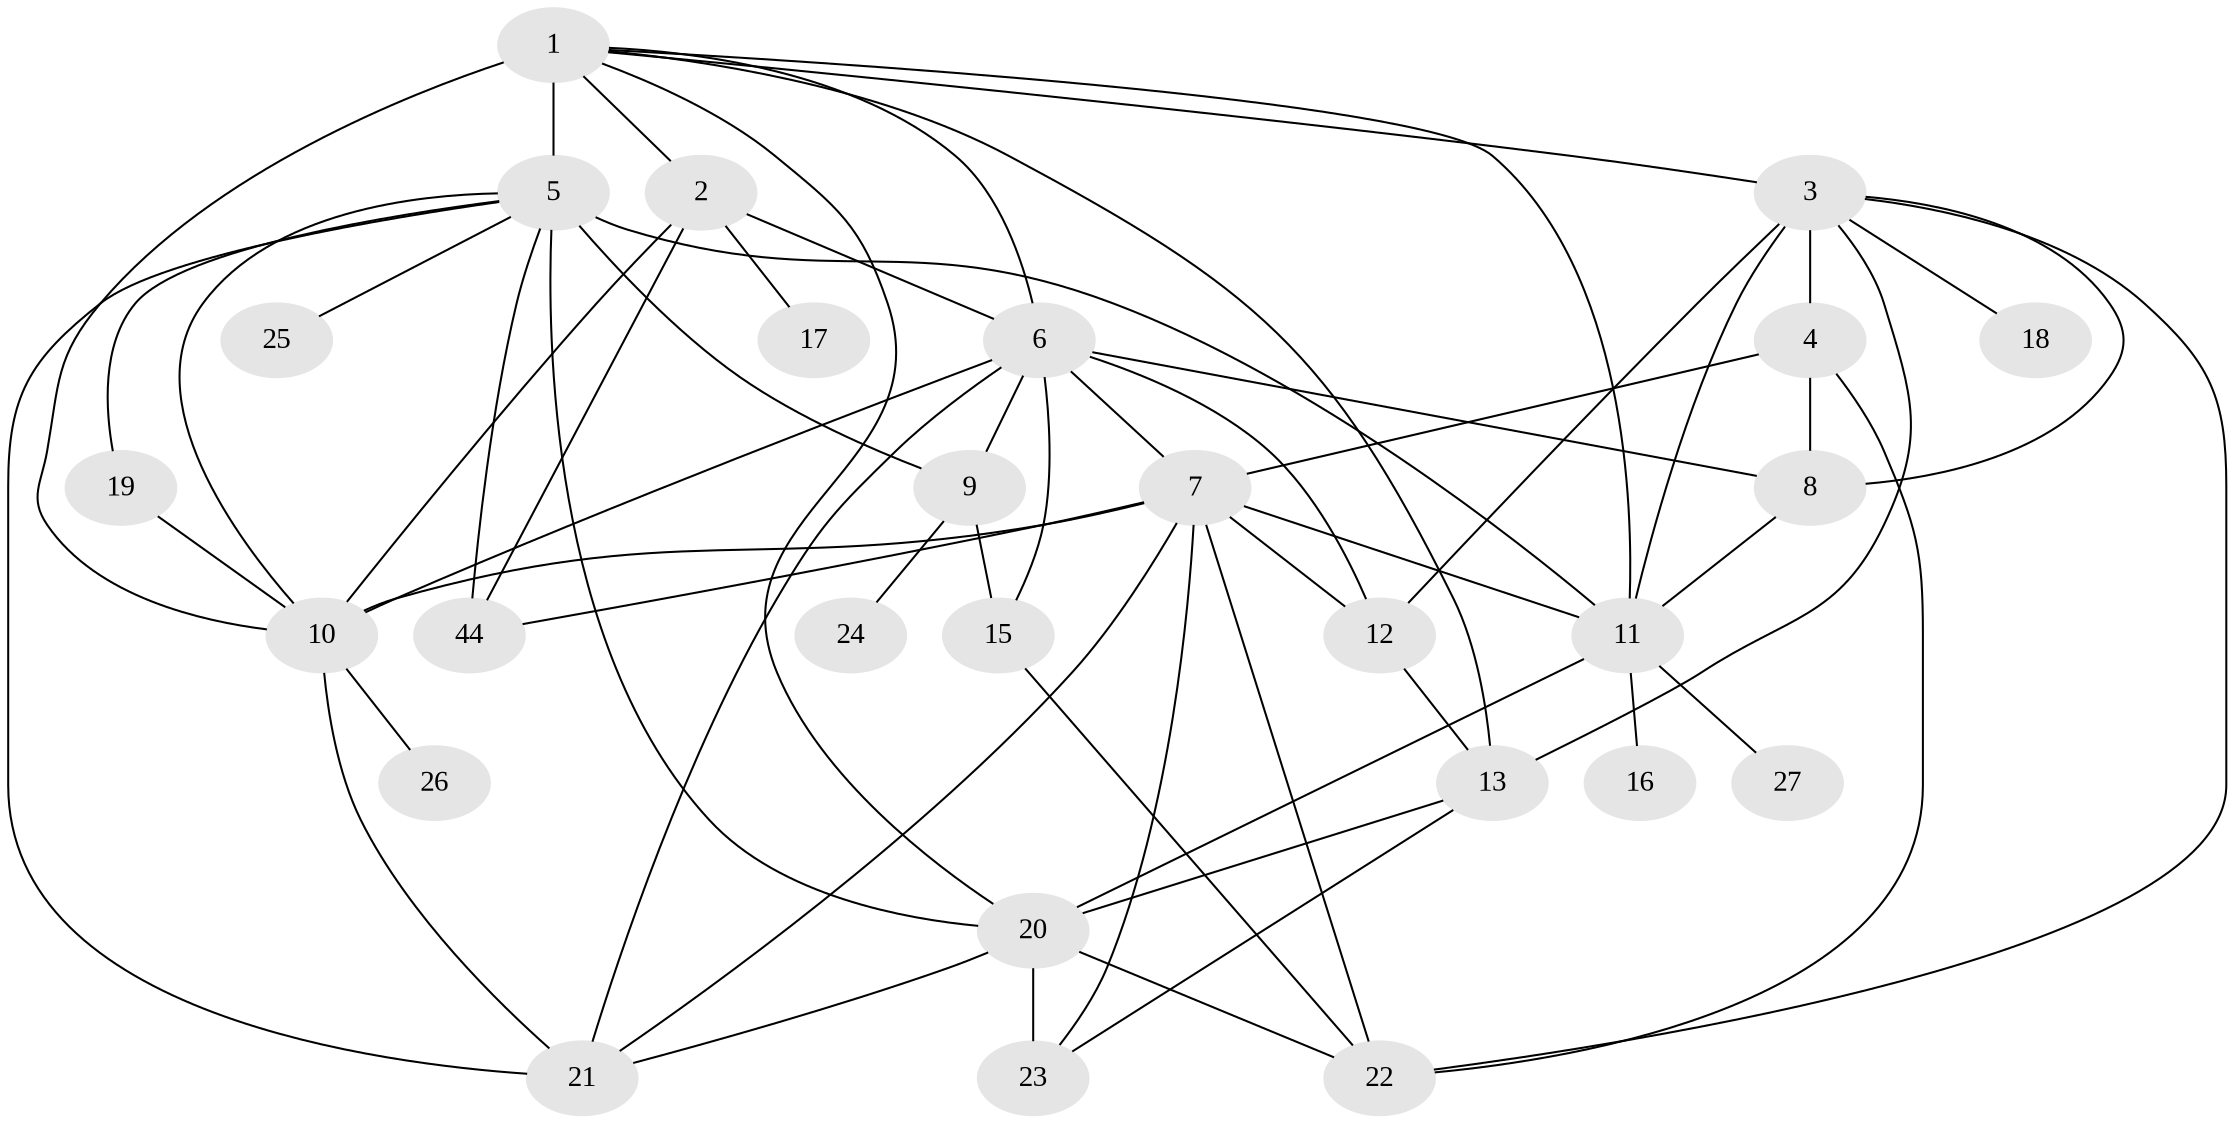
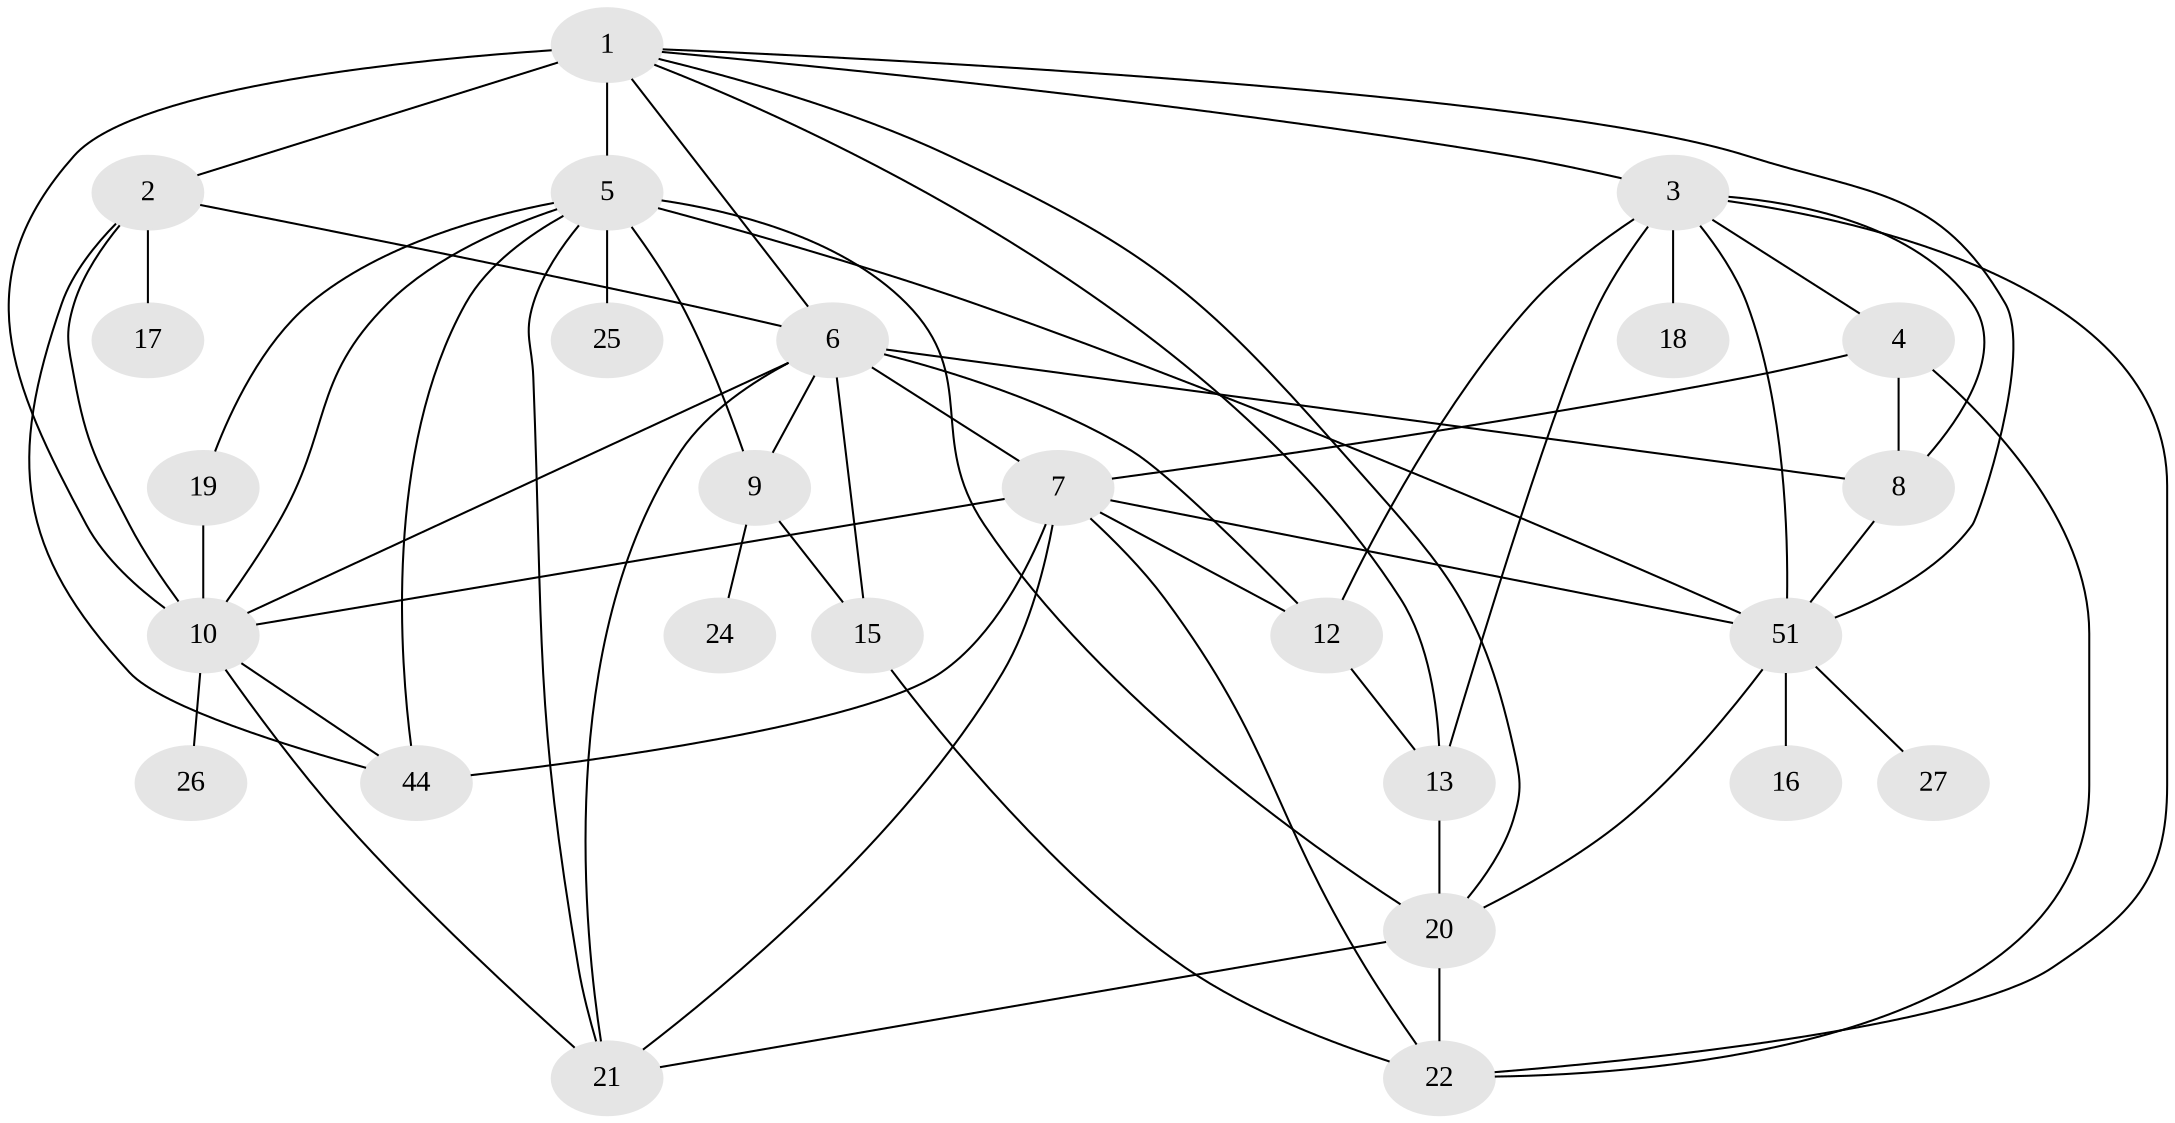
node "11": label "11" -> "51"
edge "10" -- "44": added
node "23": removed
